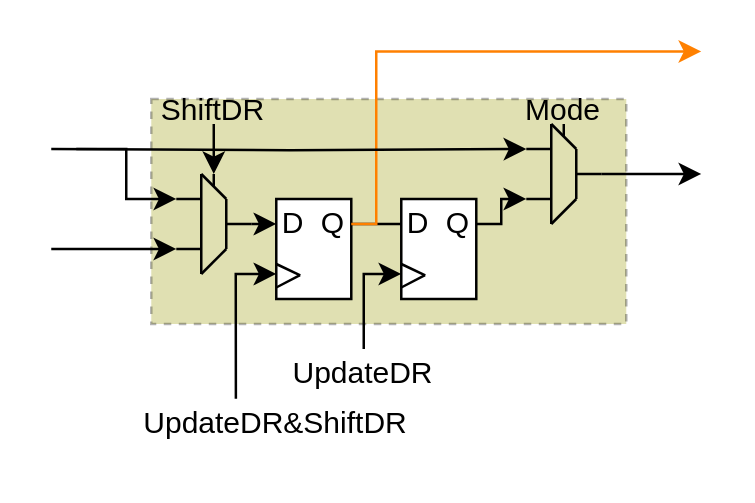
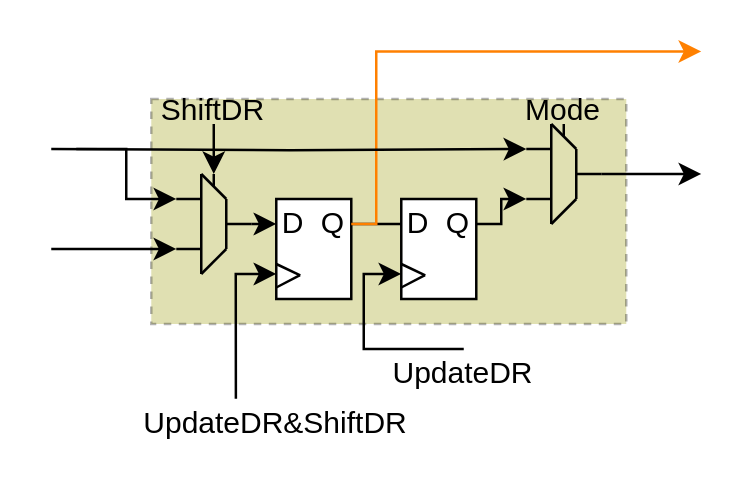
node "UpdateDR": moved (364, 374) -> (464, 374)
